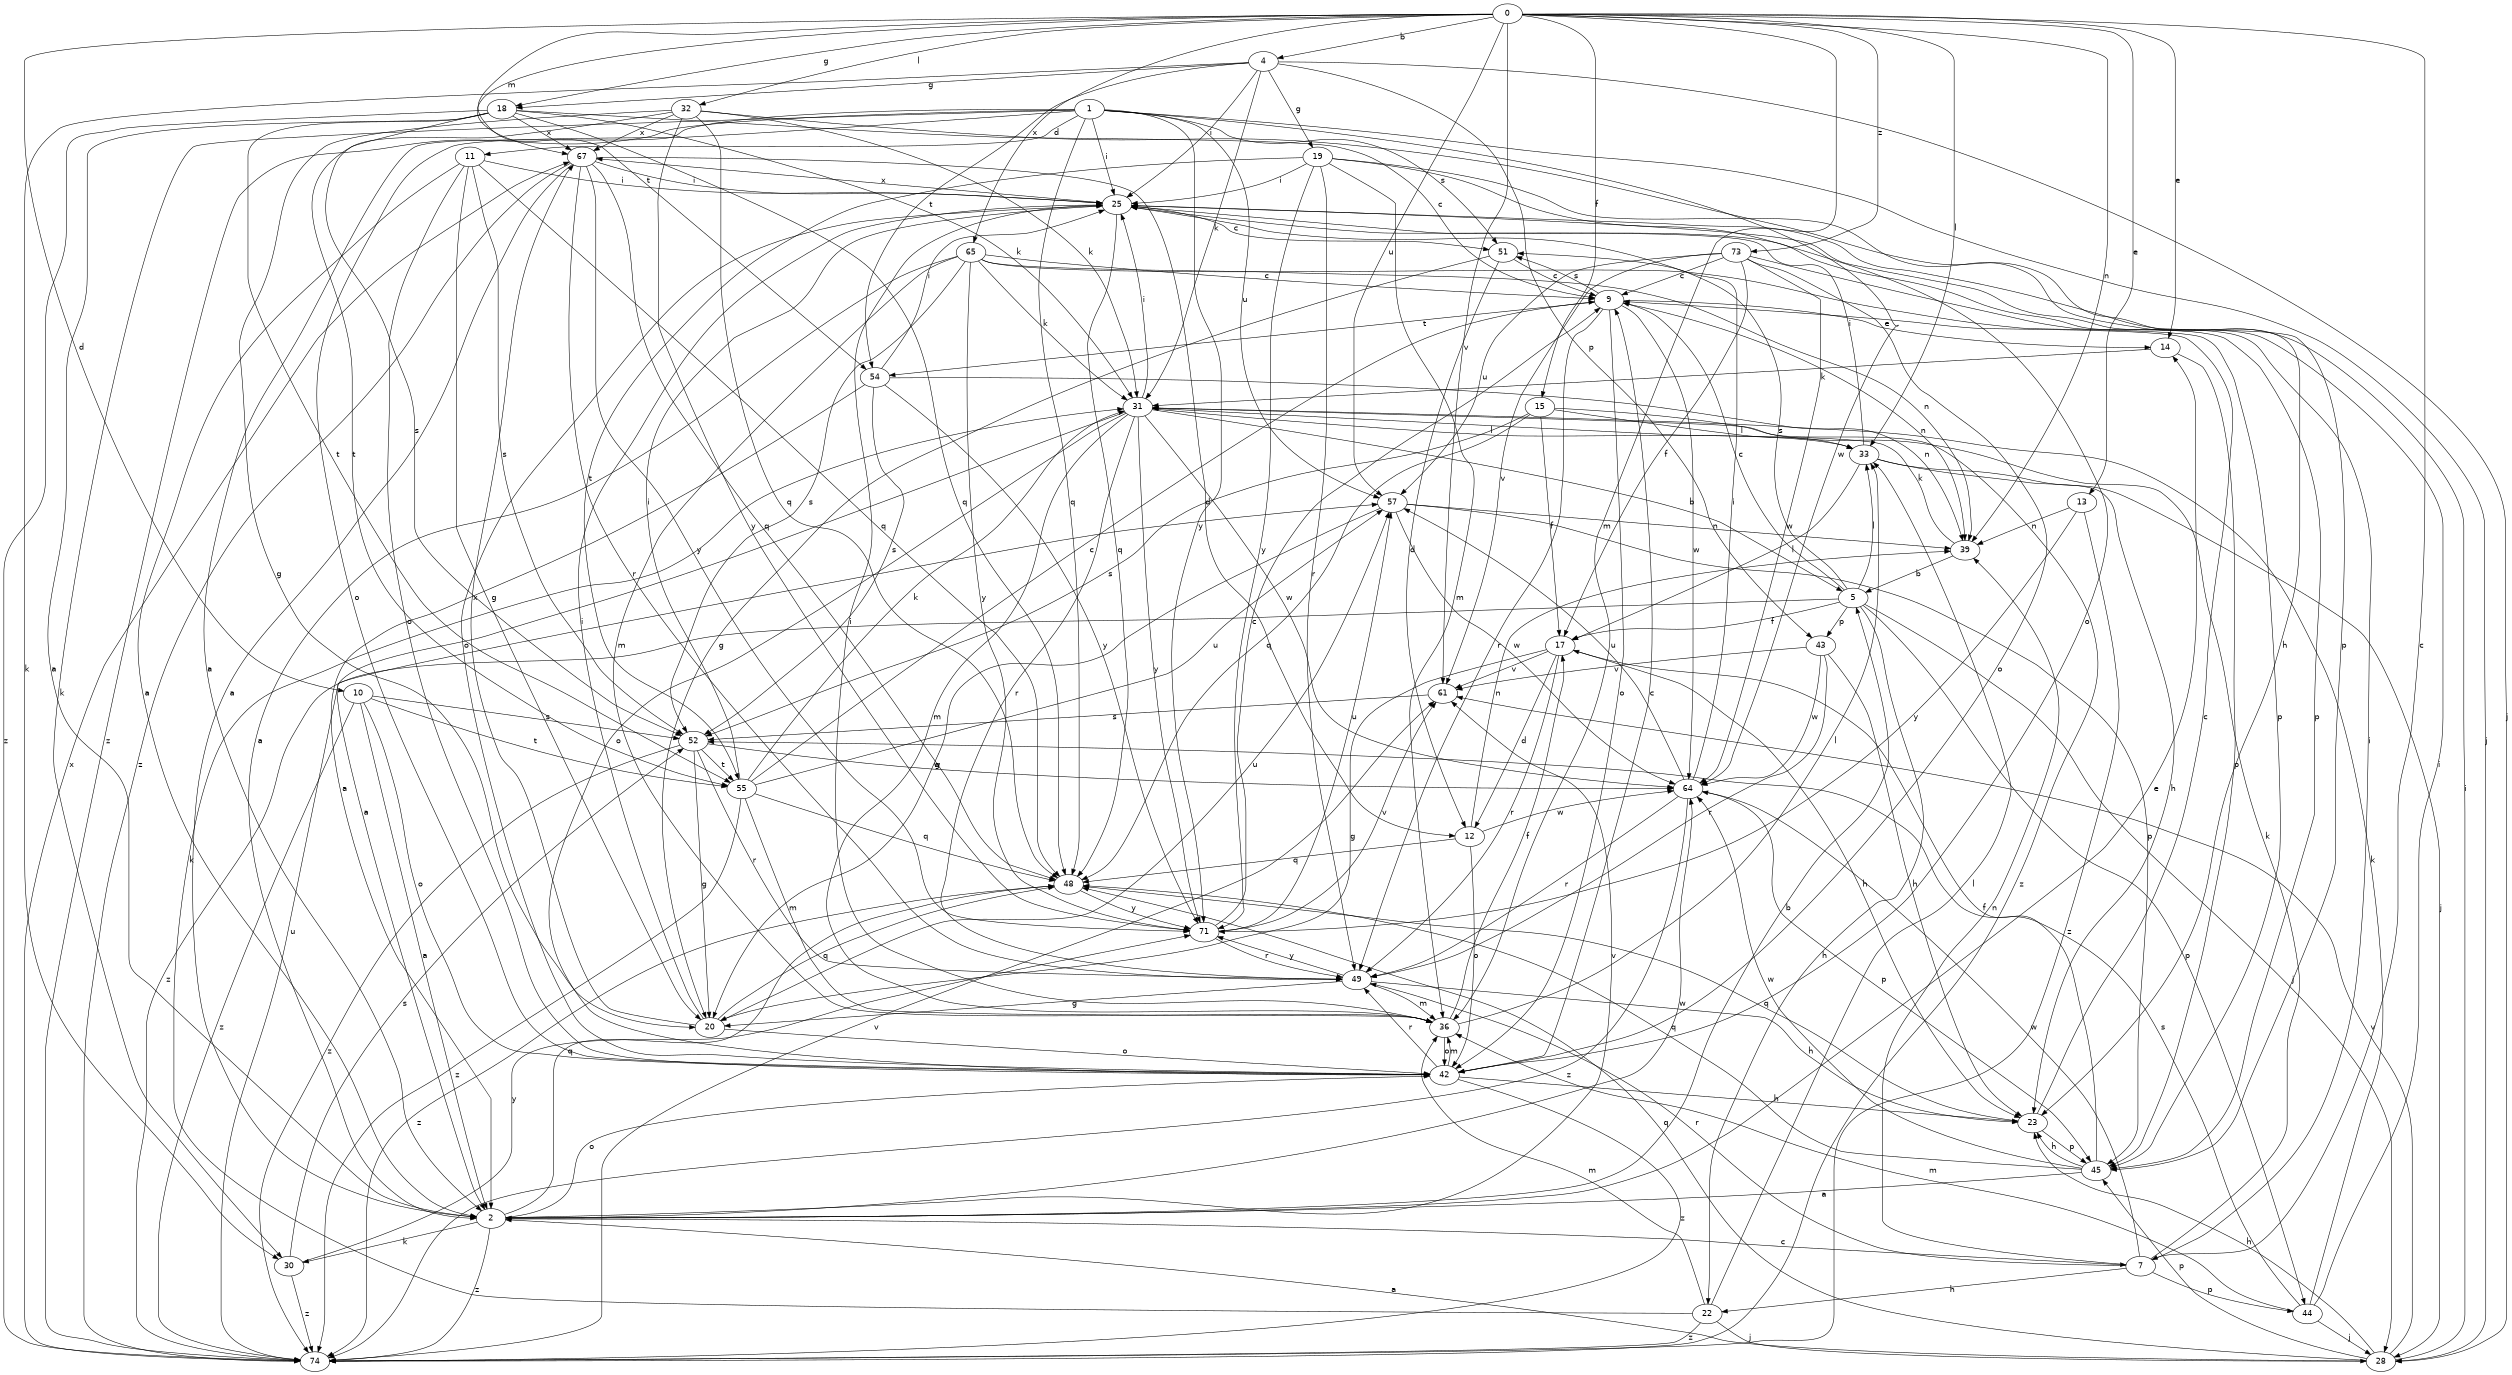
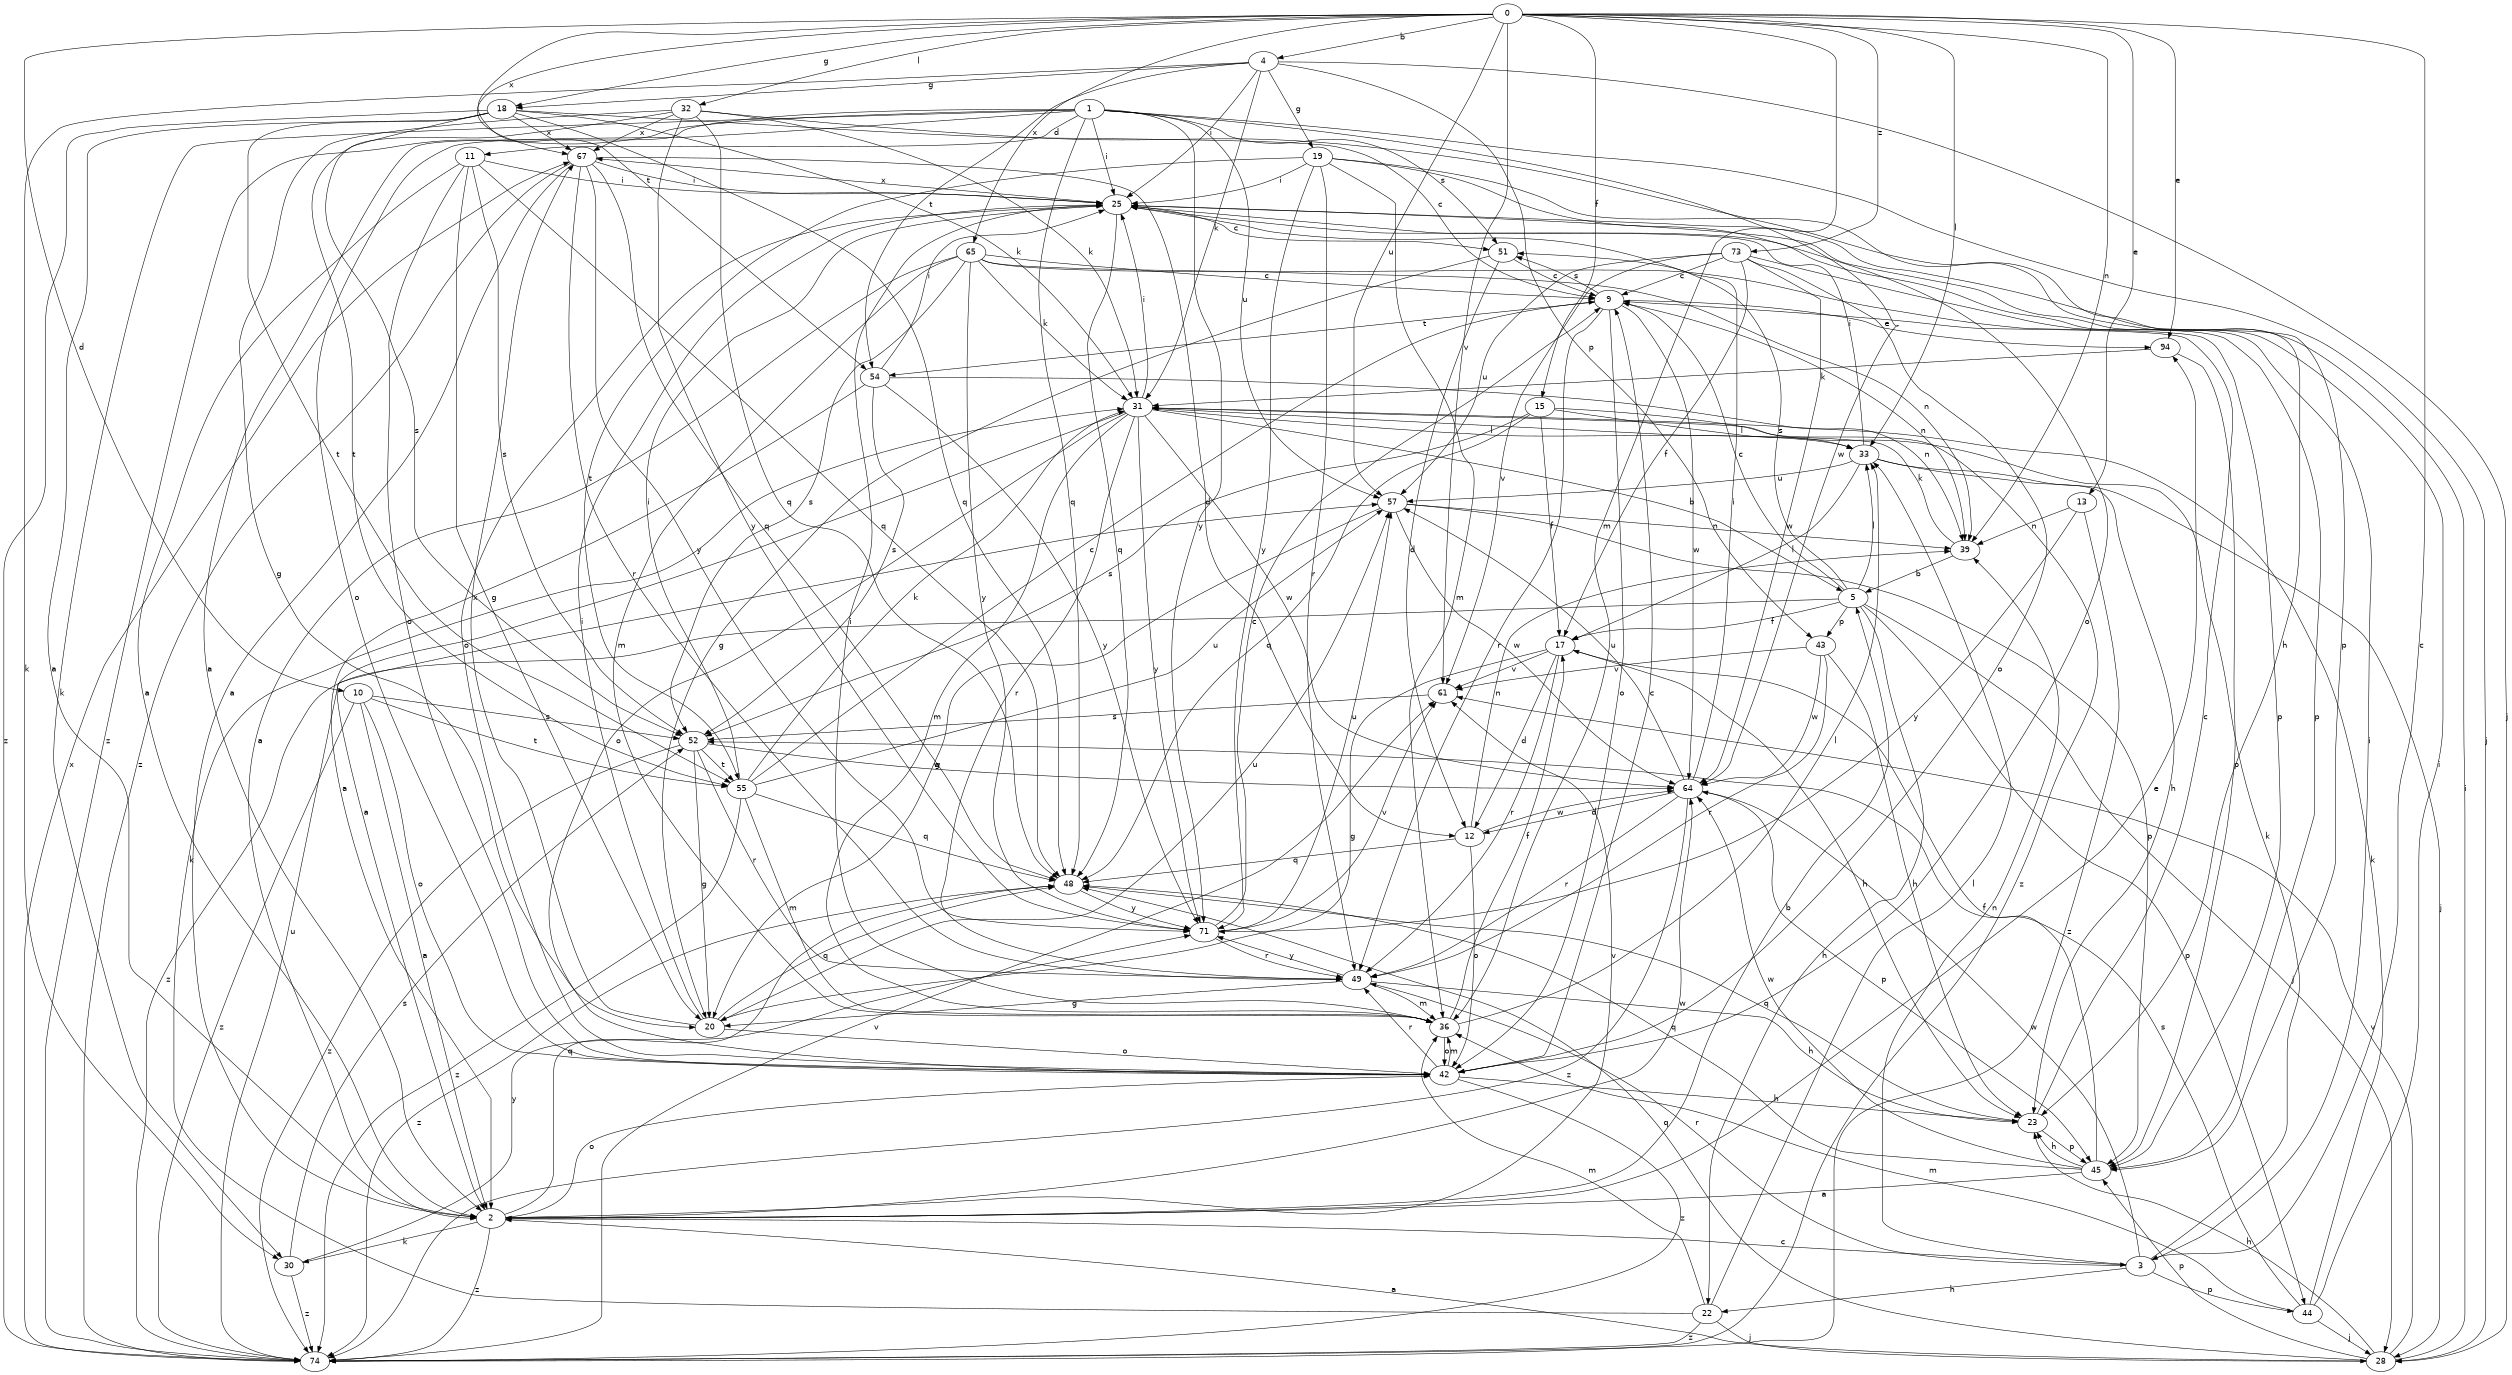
edge "0" -> "67": label "m" -> "x"
node "14": label "14" -> "94"
edge "33" -> "57": added, label "u"
edge "64" -> "12": added, label "d"
node "7": label "7" -> "3"
